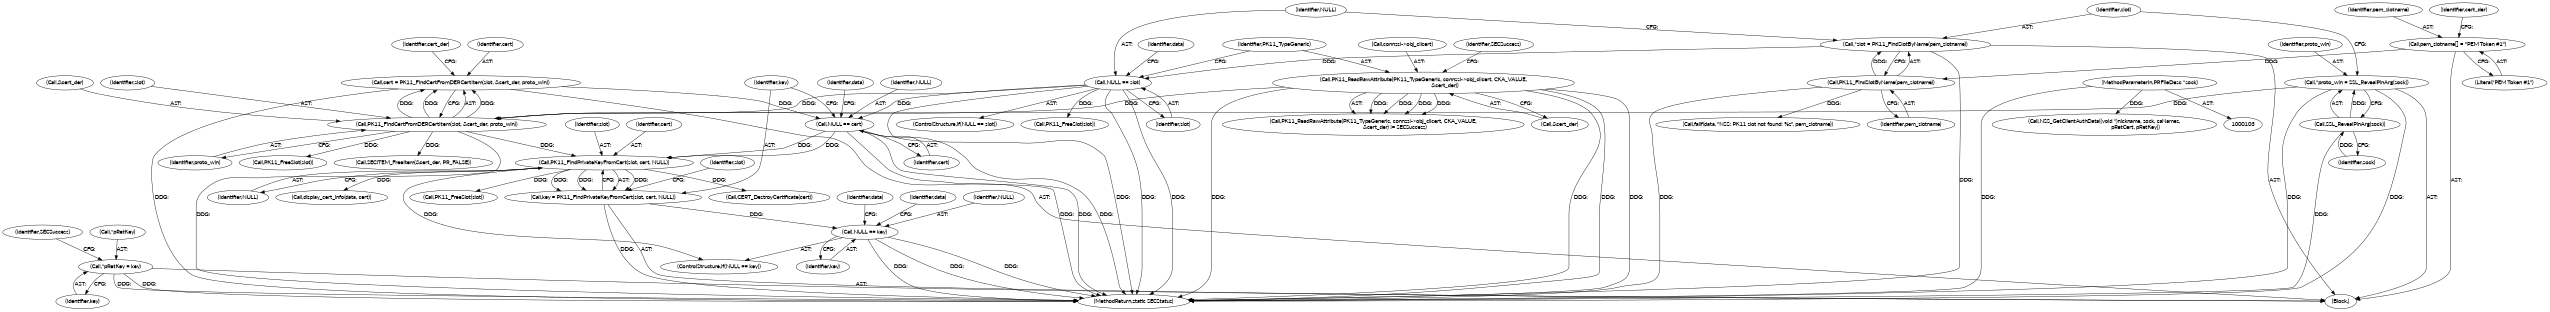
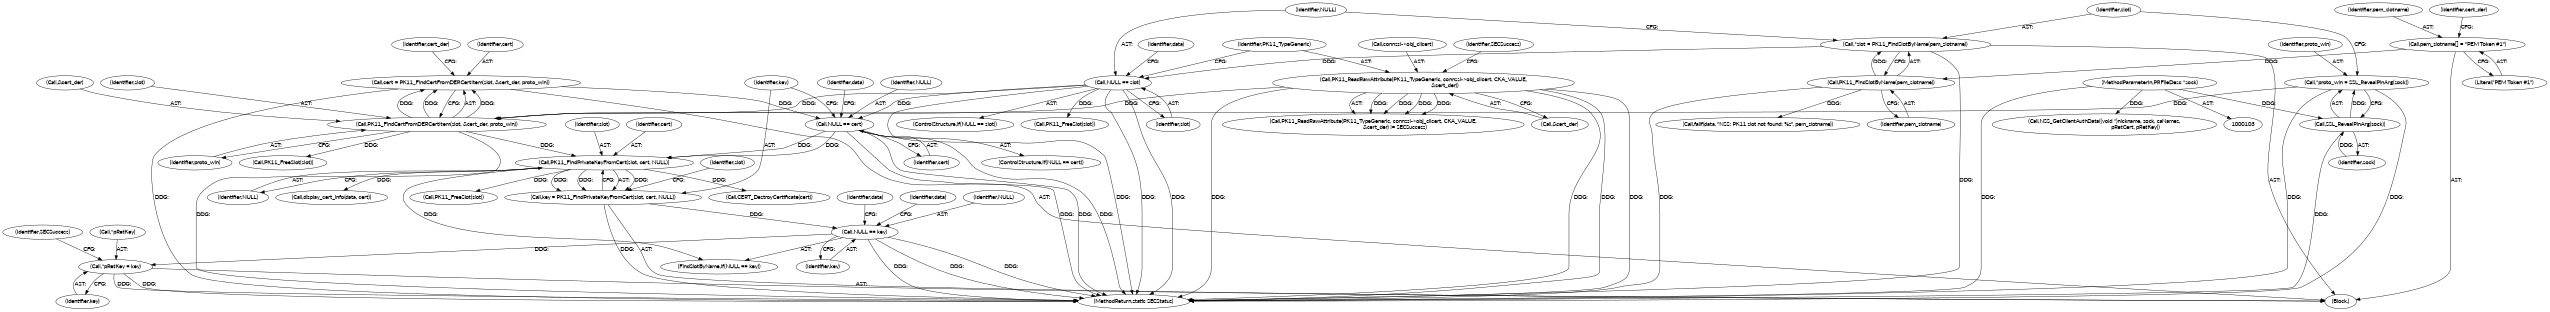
edge "(MethodParameterIn,PRFileDesc *sock)" -> "(Call,SSL_RevealPinArg(sock))": added, label "DDG:"
edge "(Call,SSL_RevealPinArg(sock))" -> "(Identifier,sock)": label "CFG: " -> "AST: "
node "(Call,SECITEM_FreeItem(&cert_der, PR_FALSE))": removed
node "(ControlStructure,if(NULL == cert))": added
edge "(Call,*proto_win = SSL_RevealPinArg(sock))" -> "(Block,)": removed, label "AST:"
edge "(Call,NULL == key)" -> "(Call,*pRetKey = key)": added, label "DDG:"
node "(ControlStructure,if(NULL == key))": label "(ControlStructure,if(NULL == key))" -> "(FindSlotByName,if(NULL == key))"
